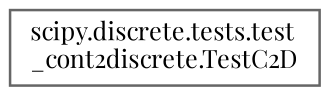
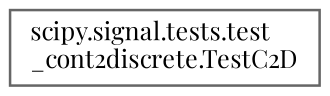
node "scipy.discrete.tests.test _cont2discrete.TestC2D": label "scipy.discrete.tests.test _cont2discrete.TestC2D" -> "scipy.signal.tests.test _cont2discrete.TestC2D"
